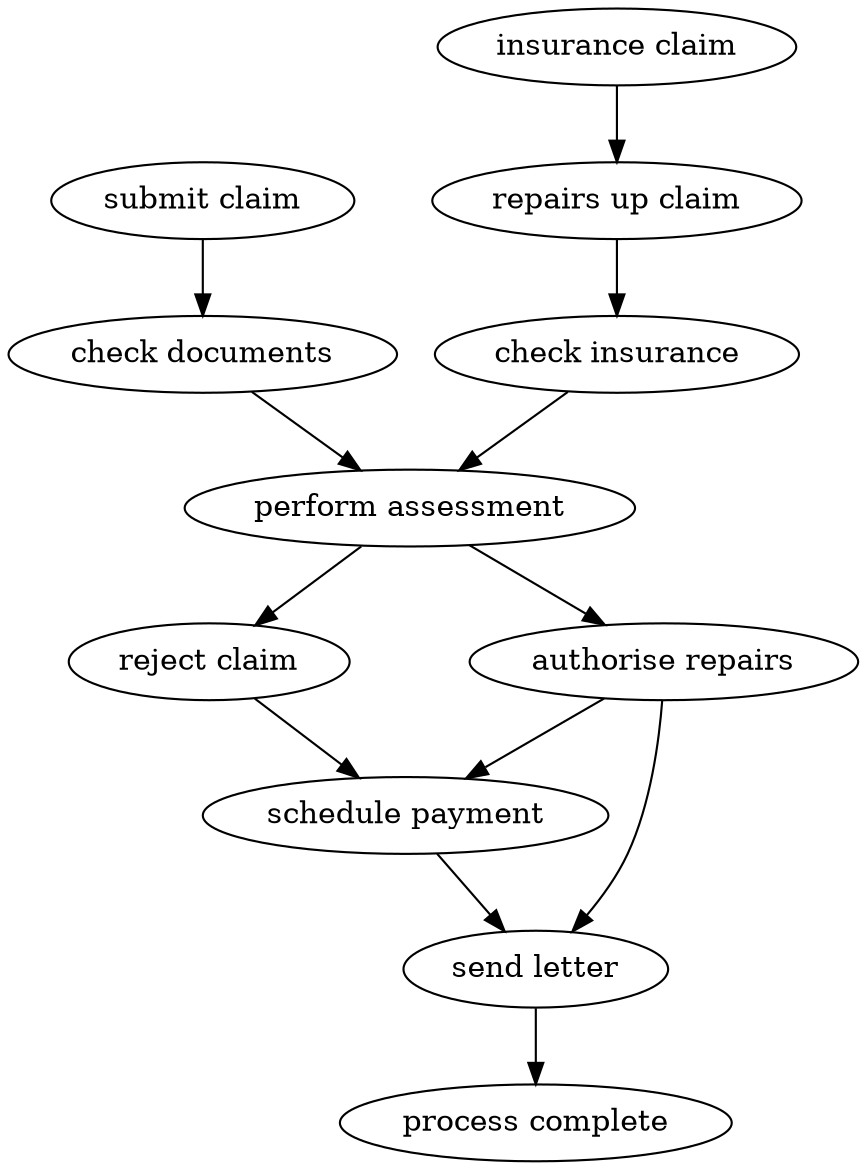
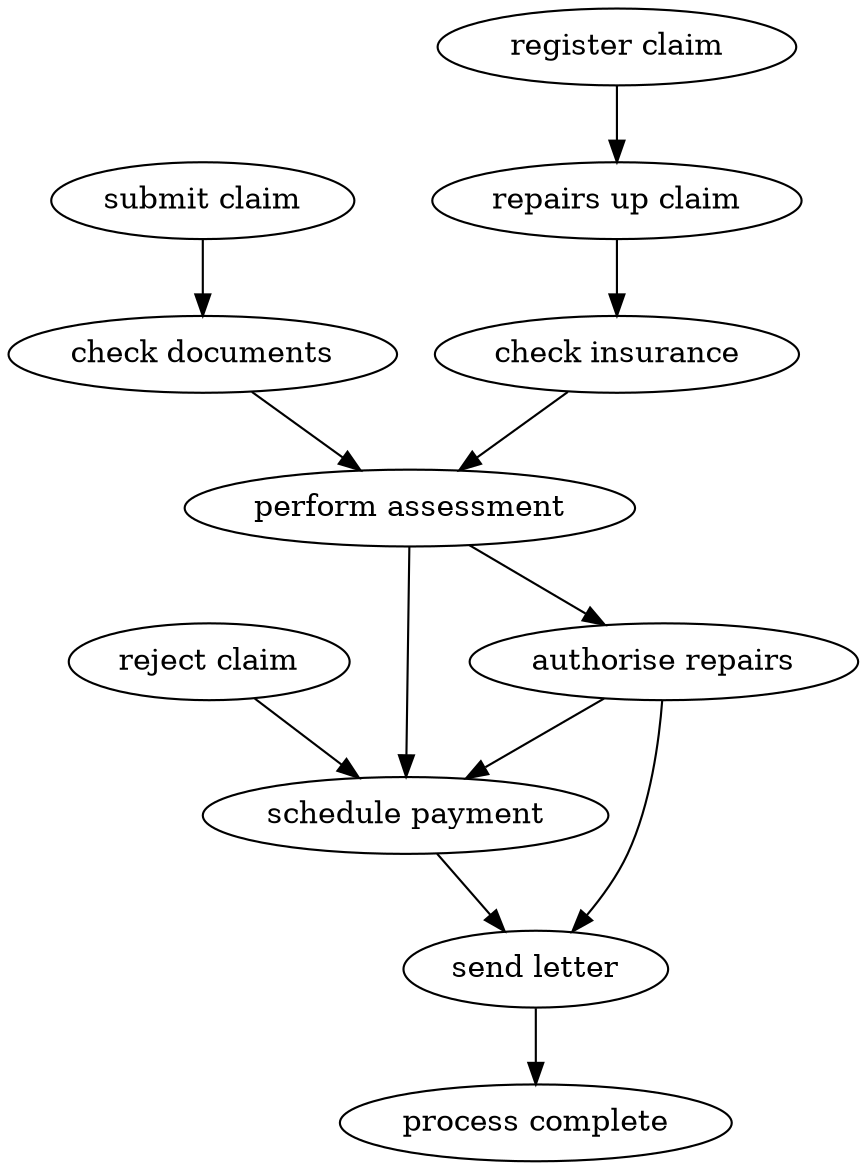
node "insurance claim": label "insurance claim" -> "register claim"
edge "perform assessment" -> "reject claim": now "perform assessment" -> "schedule payment"
